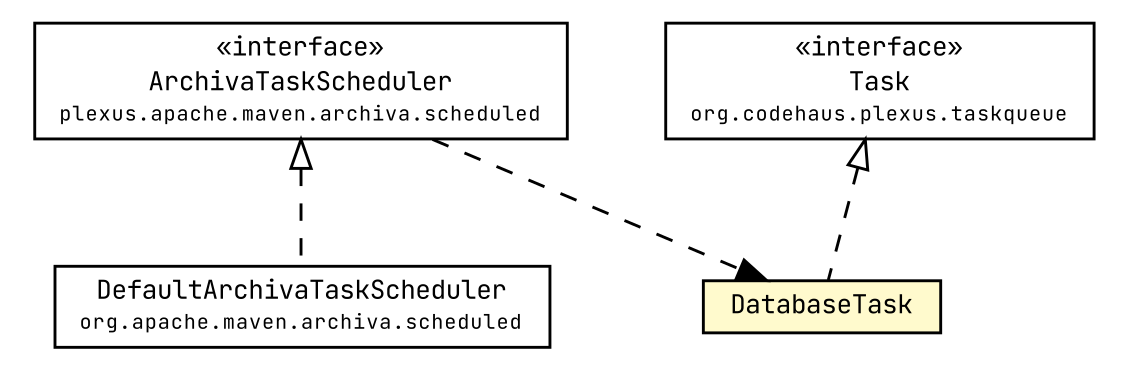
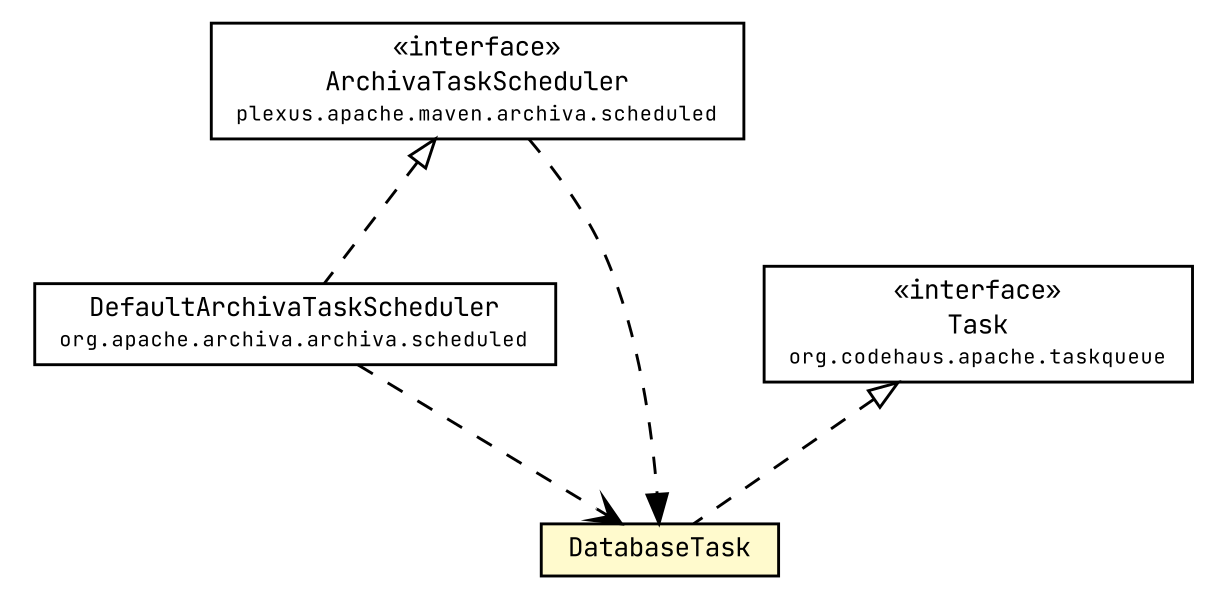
node "Task": text "org.codehaus.plexus.taskqueue" -> "org.codehaus.apache.taskqueue"
node "DefaultArchivaTaskScheduler": text "org.apache.maven.archiva.scheduled" -> "org.apache.archiva.archiva.scheduled"
edge "DefaultArchivaTaskScheduler" -> "DatabaseTask": added
